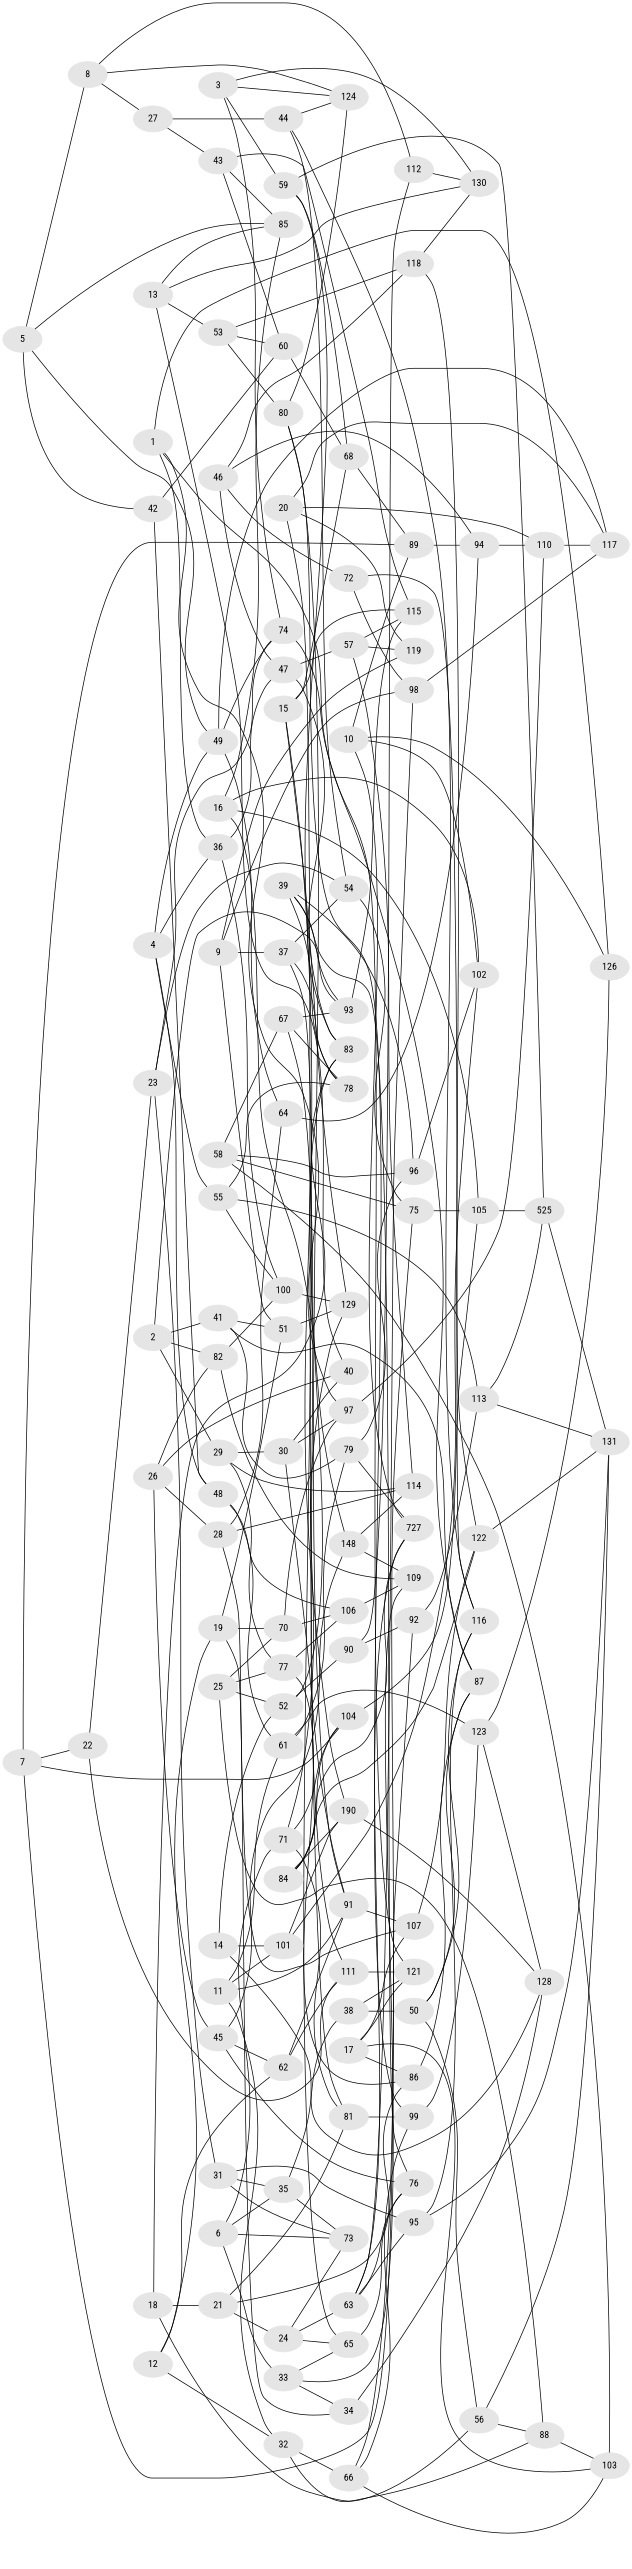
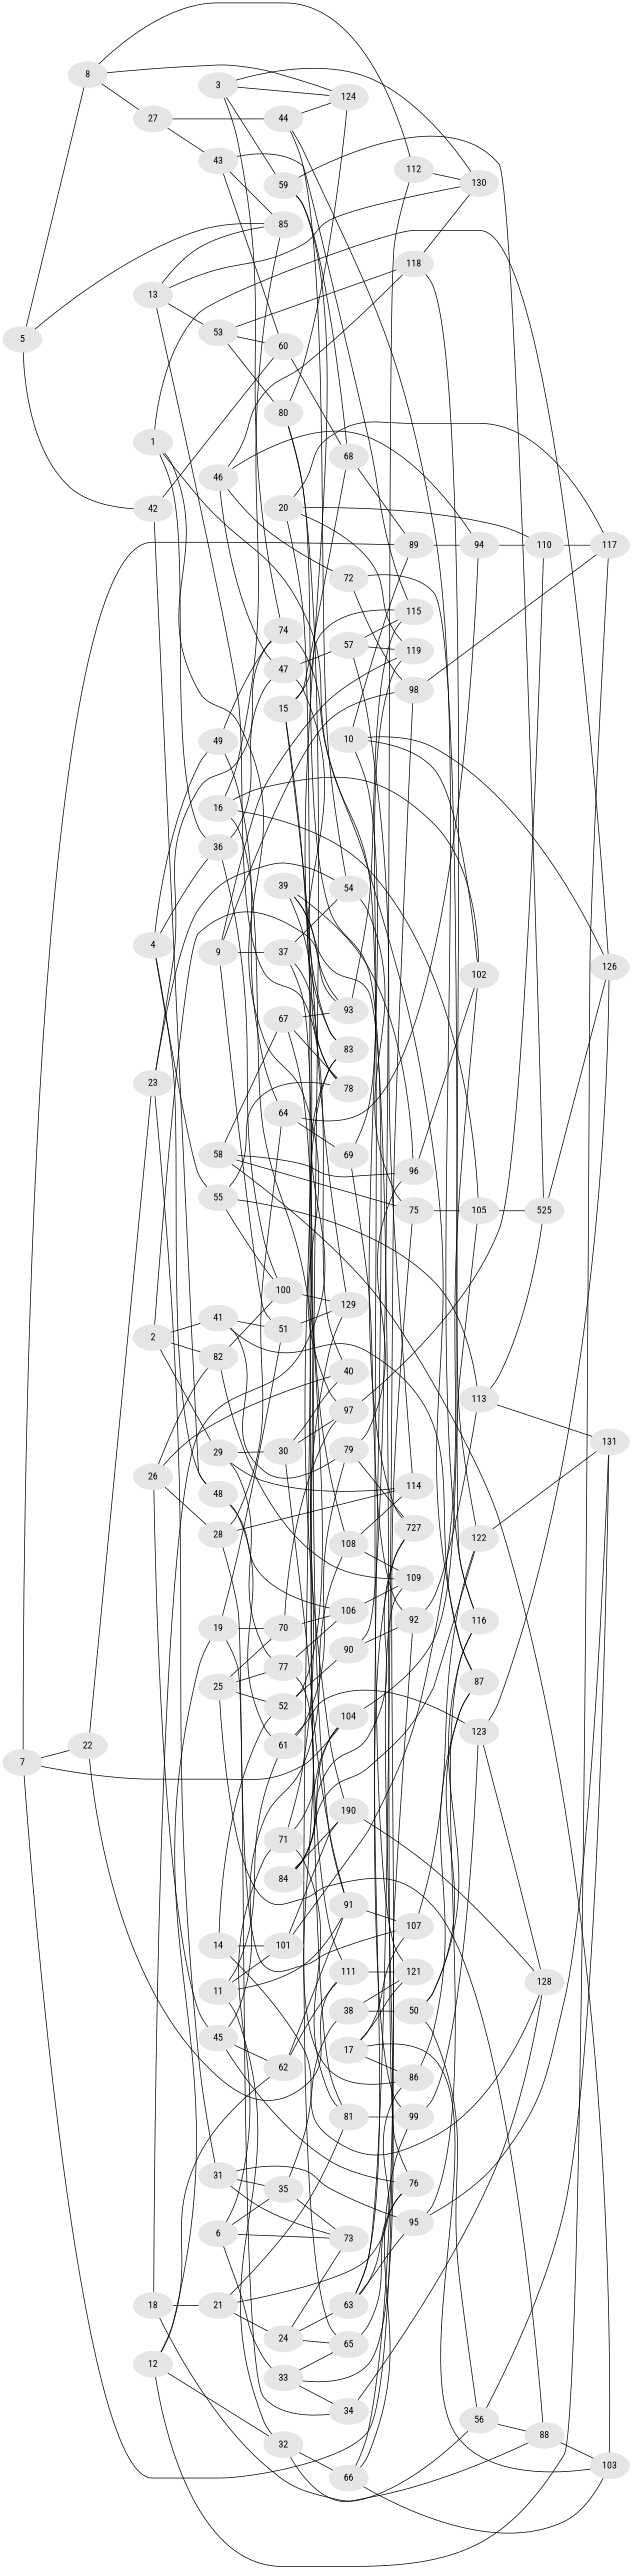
edge "117" -- "49": now "117" -- "12"
edge "5" -- "49": removed
node "69": added
edge "525" -- "131": now "525" -- "126"
node "148": label "148" -> "108"
